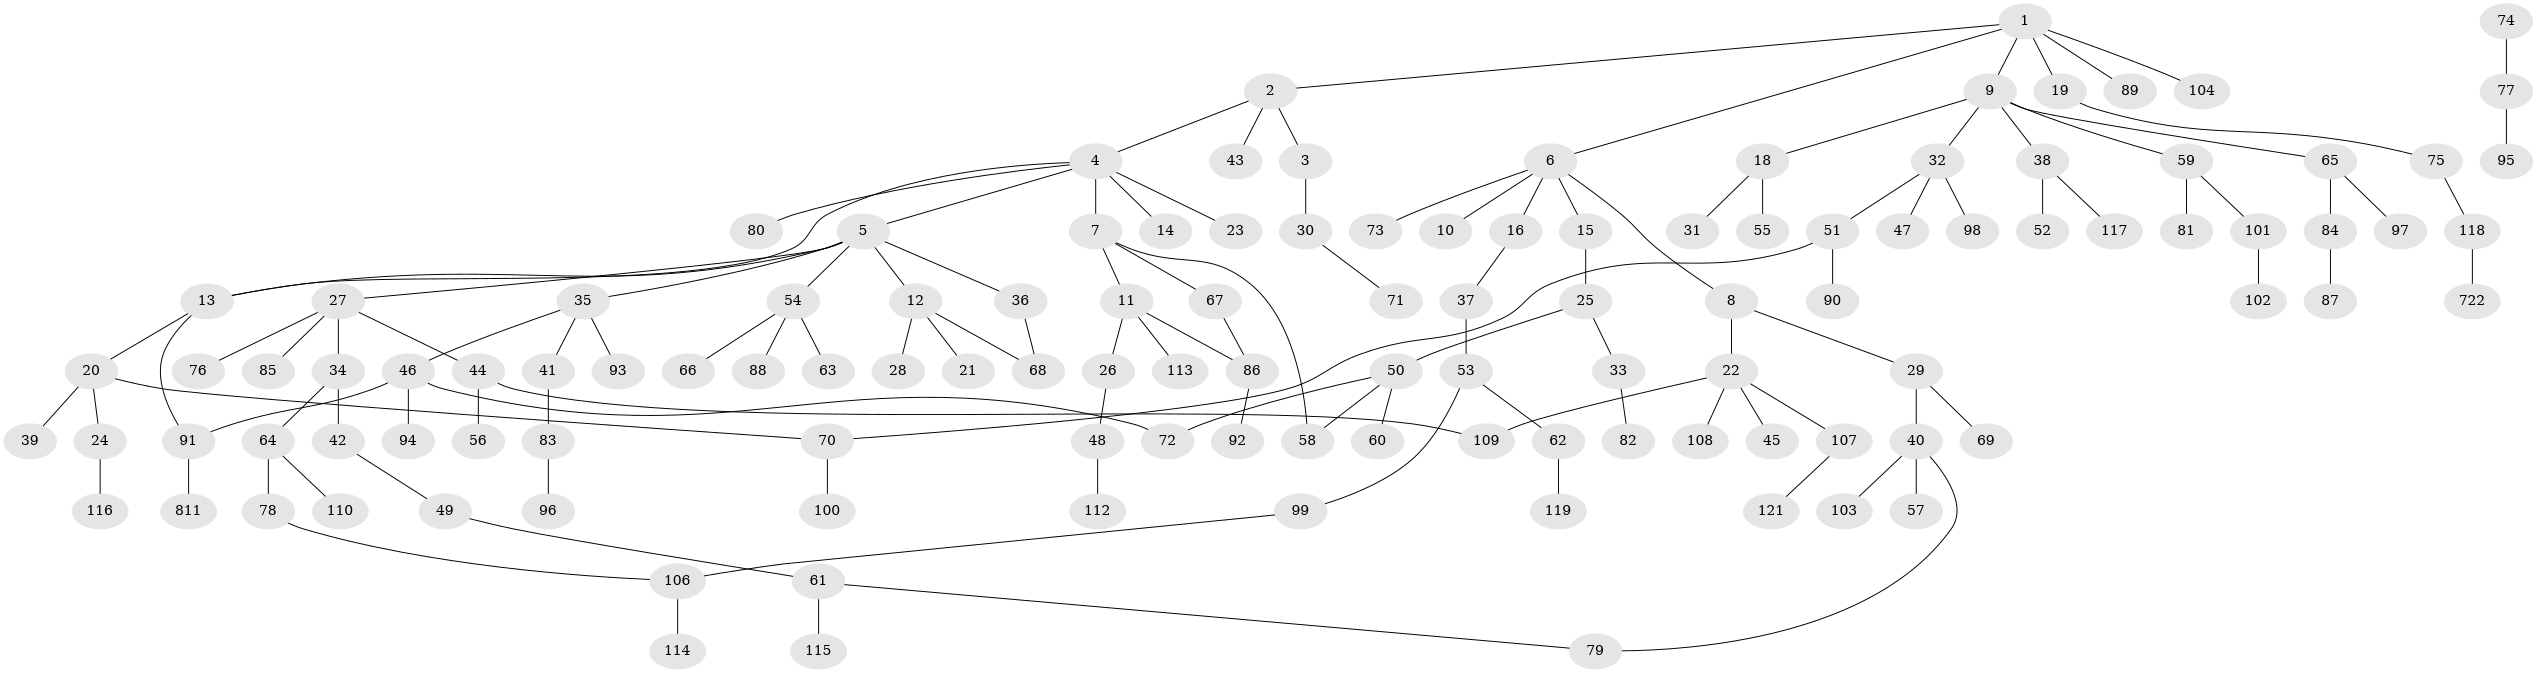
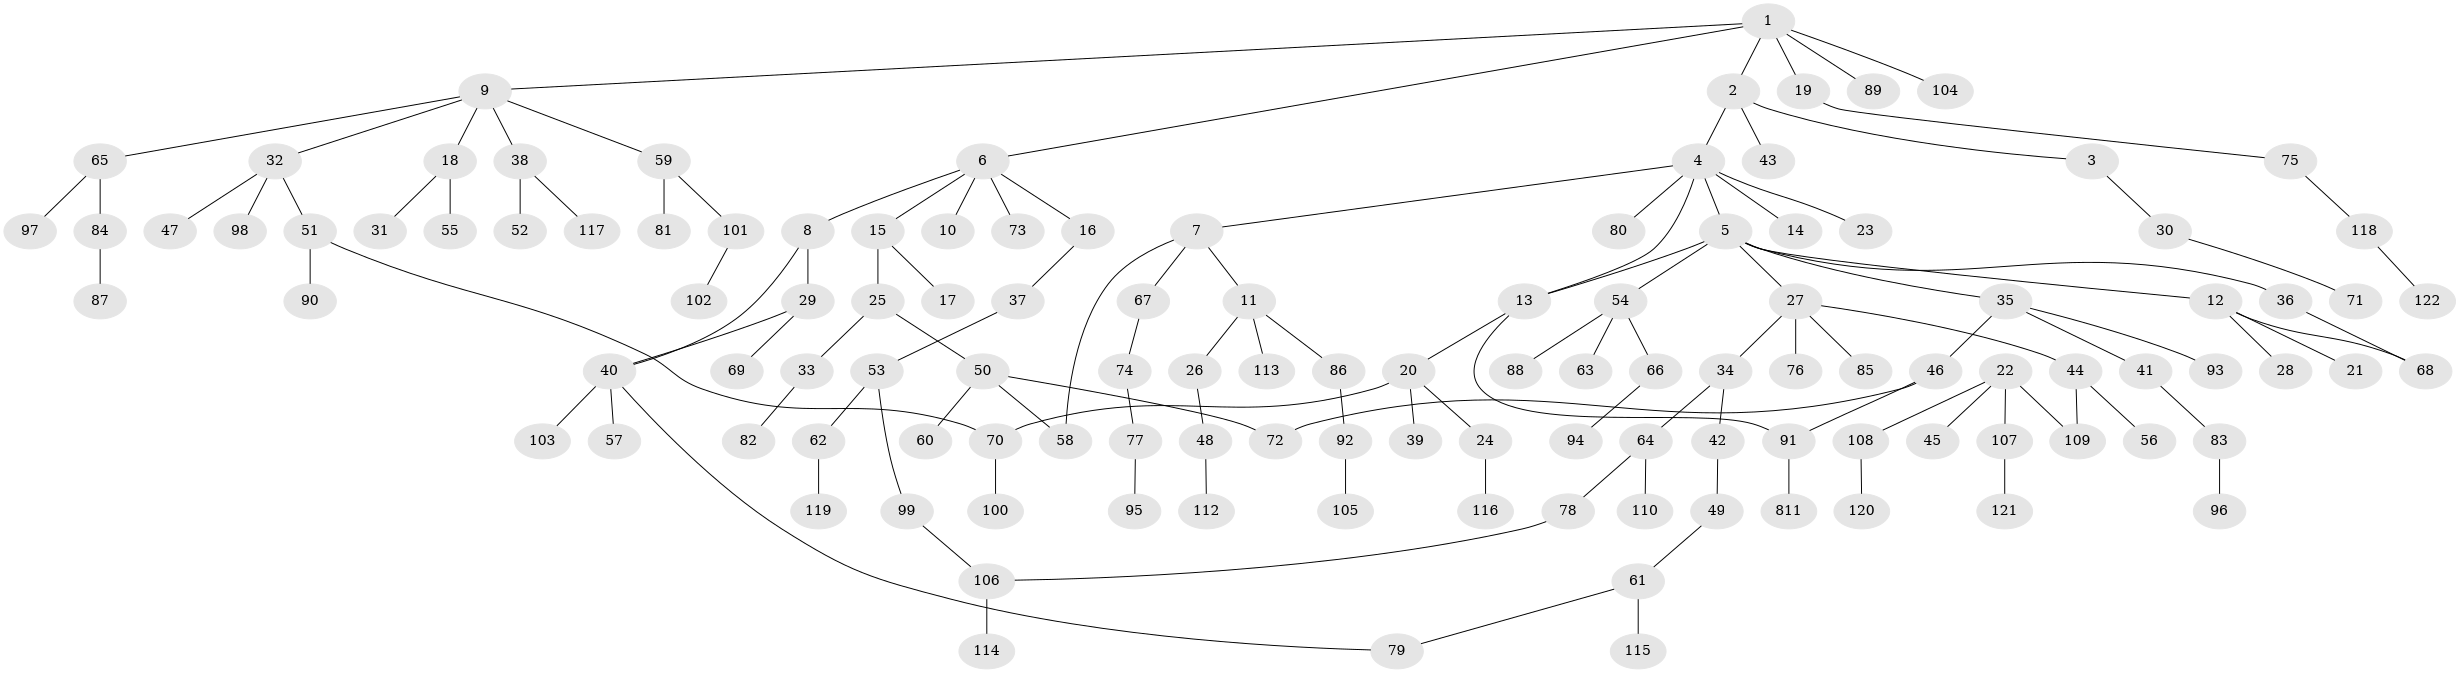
node "17": added
node "722": label "722" -> "122"
edge "67" -- "86": now "67" -- "74"
edge "8" -- "22": now "8" -- "40"
edge "46" -- "94": now "66" -- "94"
node "105": added
node "120": added
